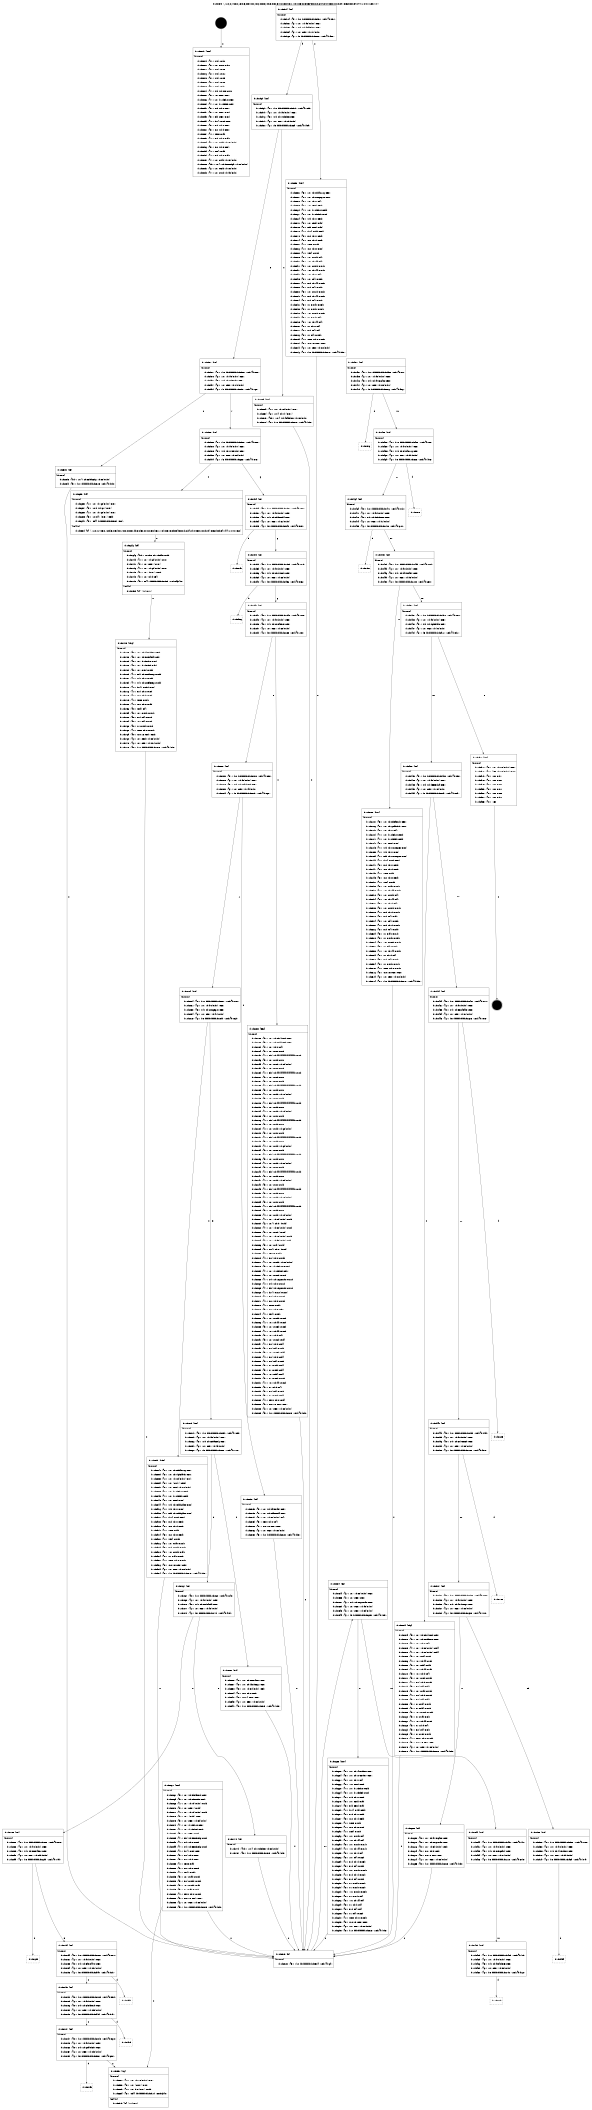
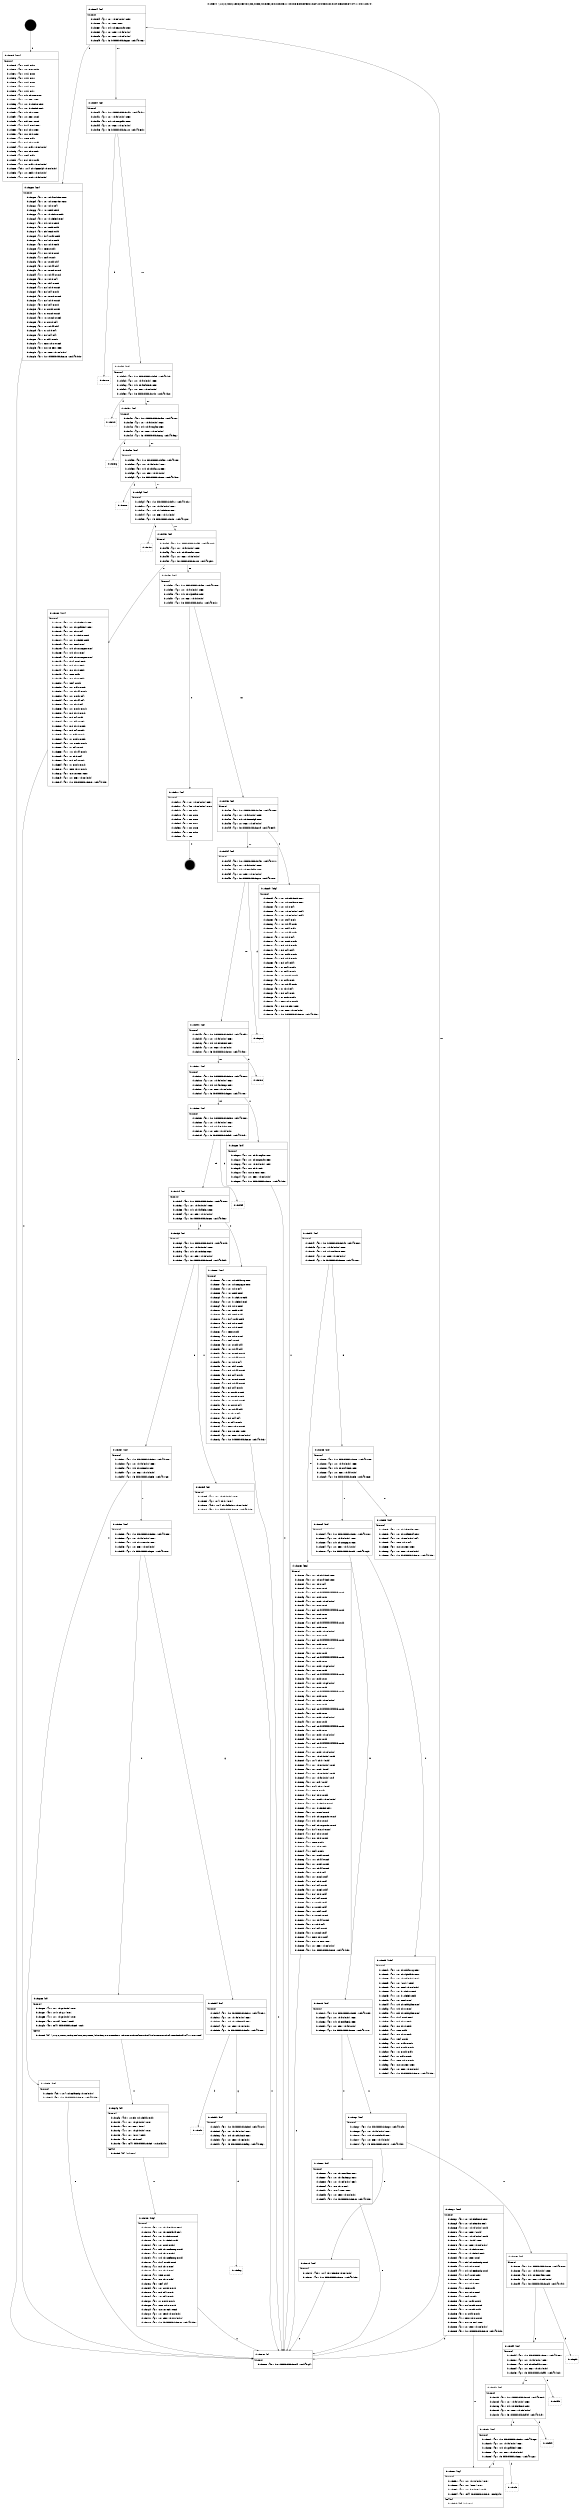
node "0x40244c": added
edge "0x401f1b [28]" -> "0x401f37 [28]": added, label "14"
edge "0x4020db [28]" -> "0x4020f7 [28]": removed, label "6"
edge "0x402033 [28]" -> "0x40204f [28]": added, label "10"
edge "0x4023d3 [30]" -> "0x402a43 [5]": removed, label "1"
edge "0x4028db [105]" -> "0x402a43 [5]": removed, label "1"
